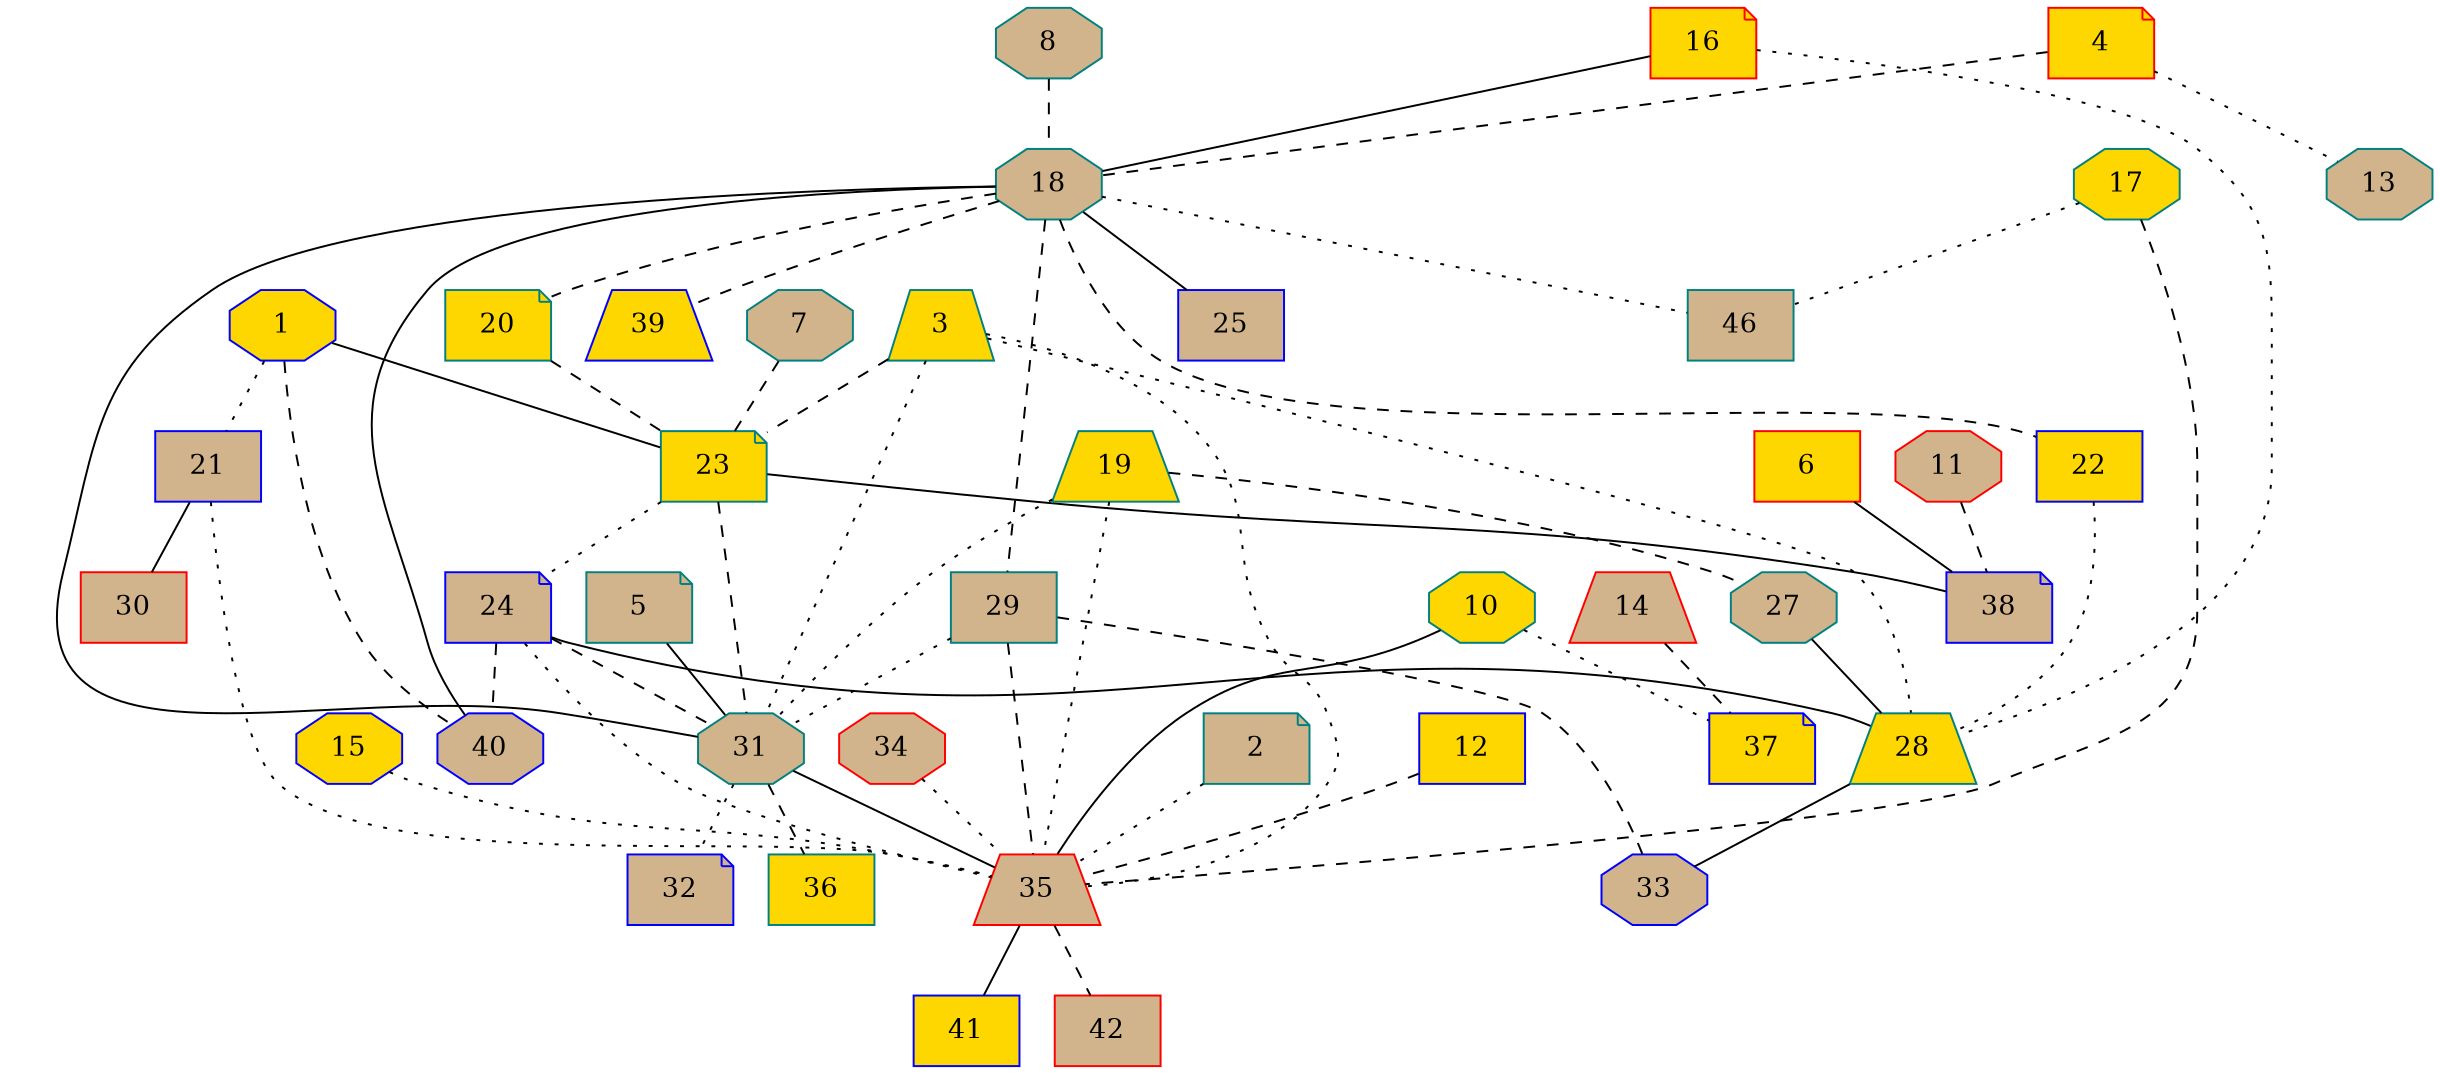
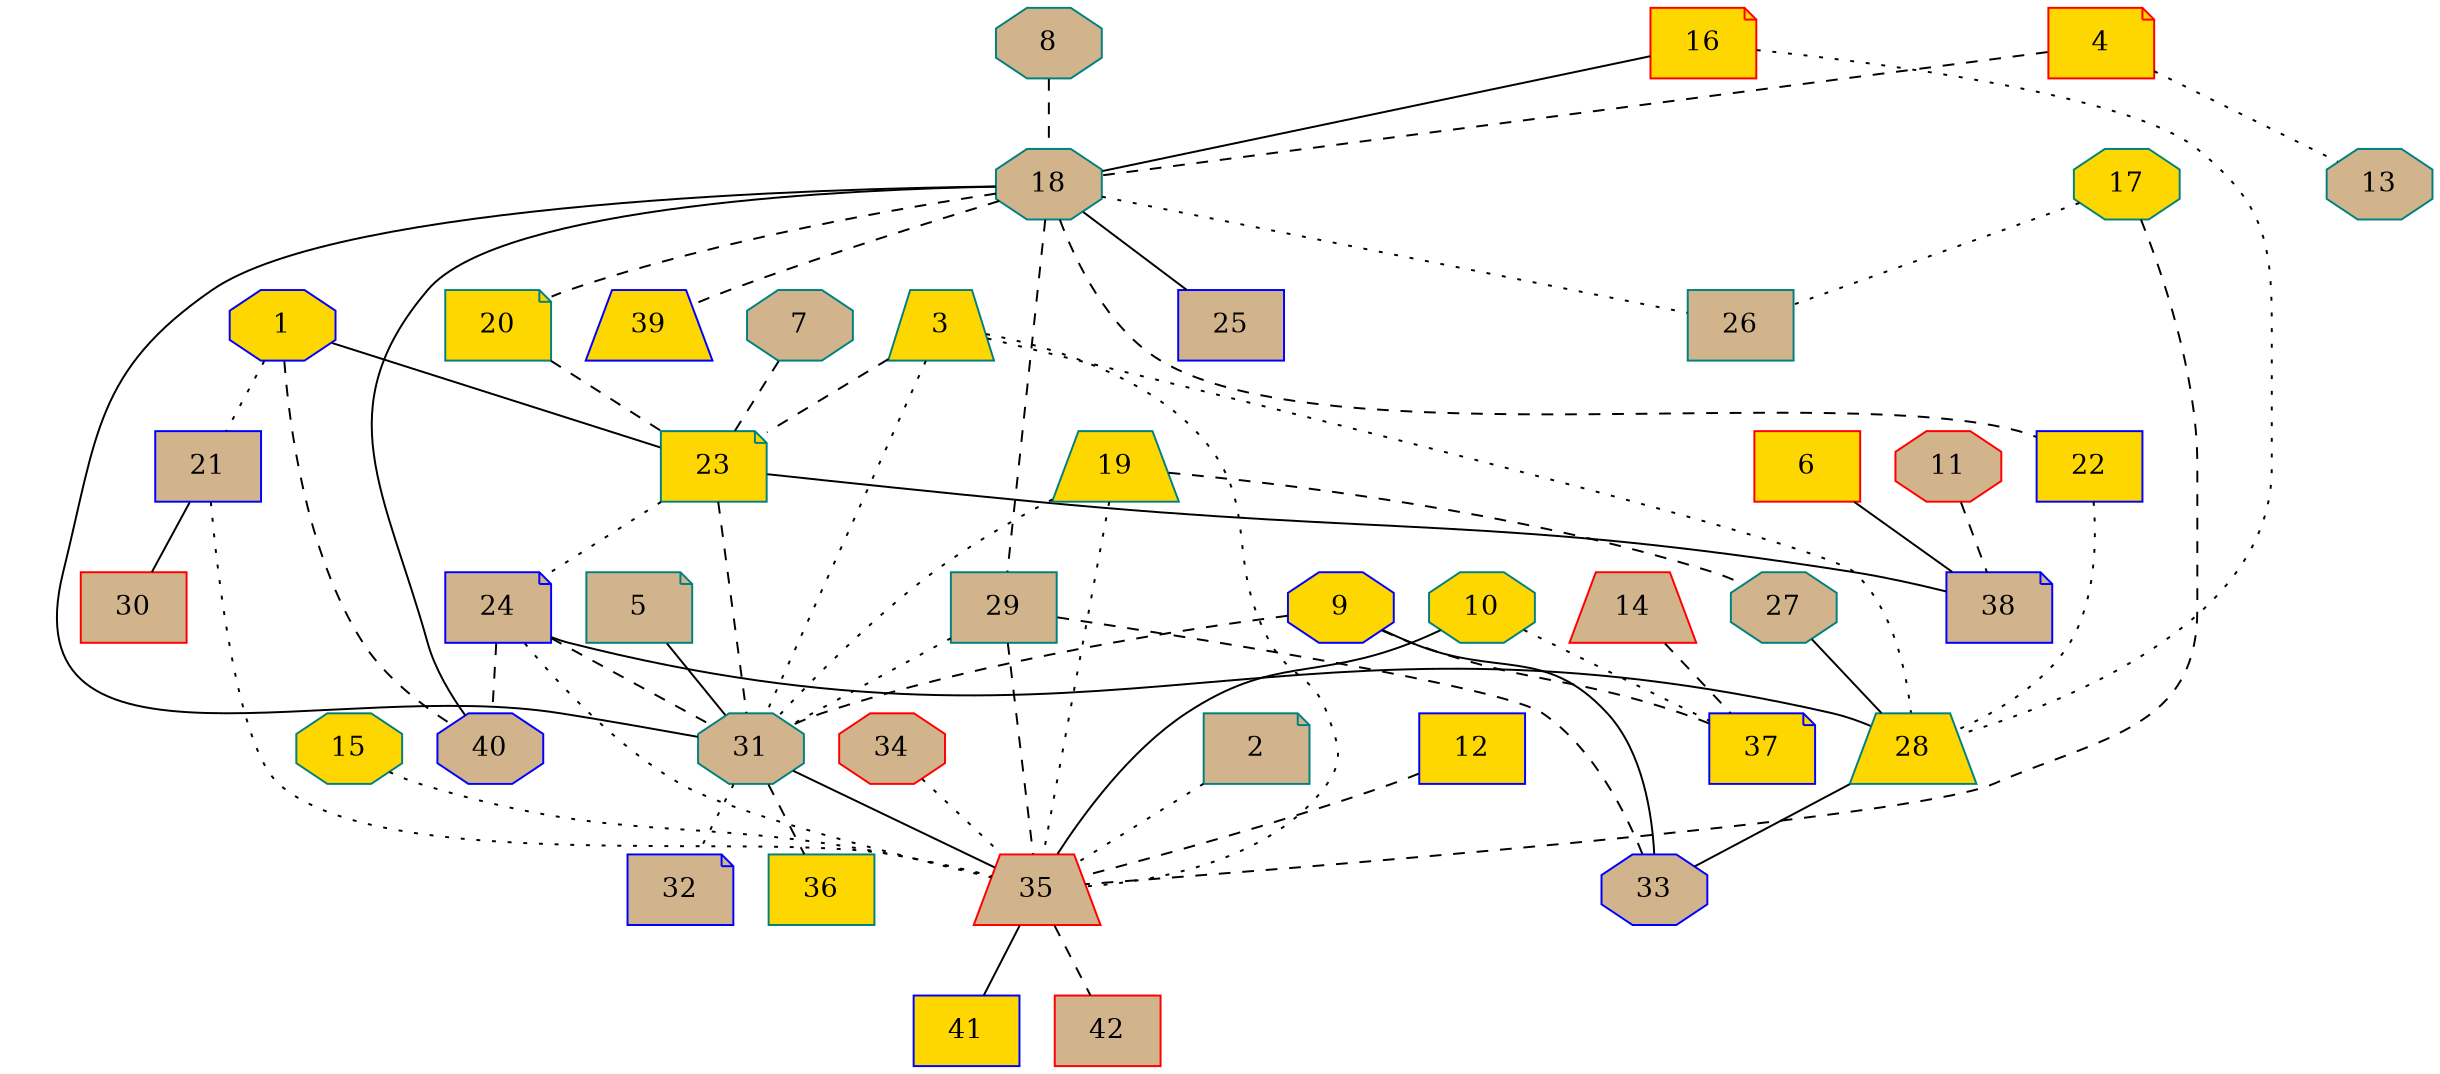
node "46": label "46" -> "26"
node "9": added
node "15": color blue -> teal
